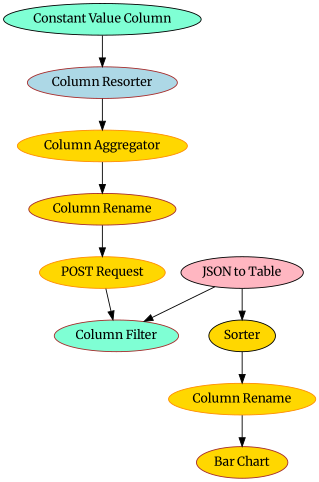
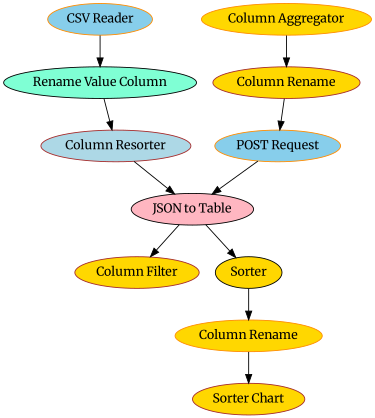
node "CSV Reader": added
node "Constant Value Column": label "Constant Value Column" -> "Rename Value Column"
edge "Column Resorter" -> "Column Aggregator": now "Column Resorter" -> "JSON to Table"
node "POST Request": fillcolor gold -> skyblue
edge "POST Request" -> "Column Filter": now "POST Request" -> "JSON to Table"
node "Column Filter": fillcolor aquamarine -> gold
node "Bar Chart": label "Bar Chart" -> "Sorter Chart"
